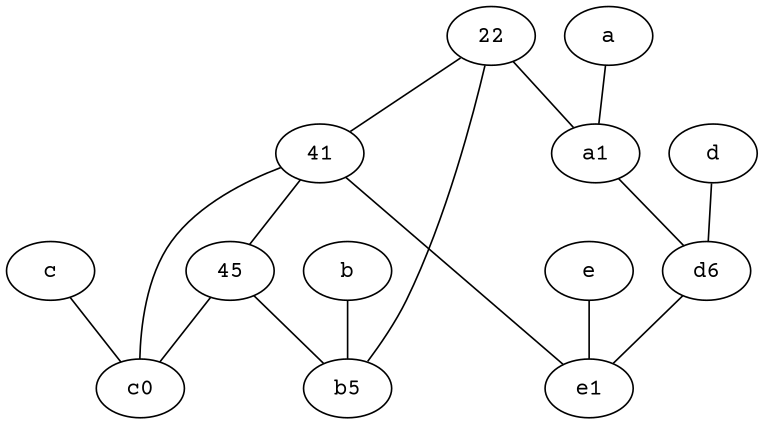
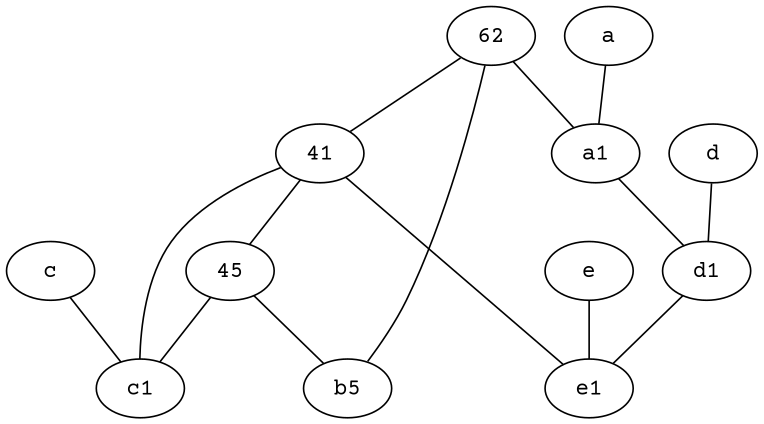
node "22": label "22" -> "62"
node "b": removed
node "d6": label "d6" -> "d1"
node "c0": label "c0" -> "c1"
